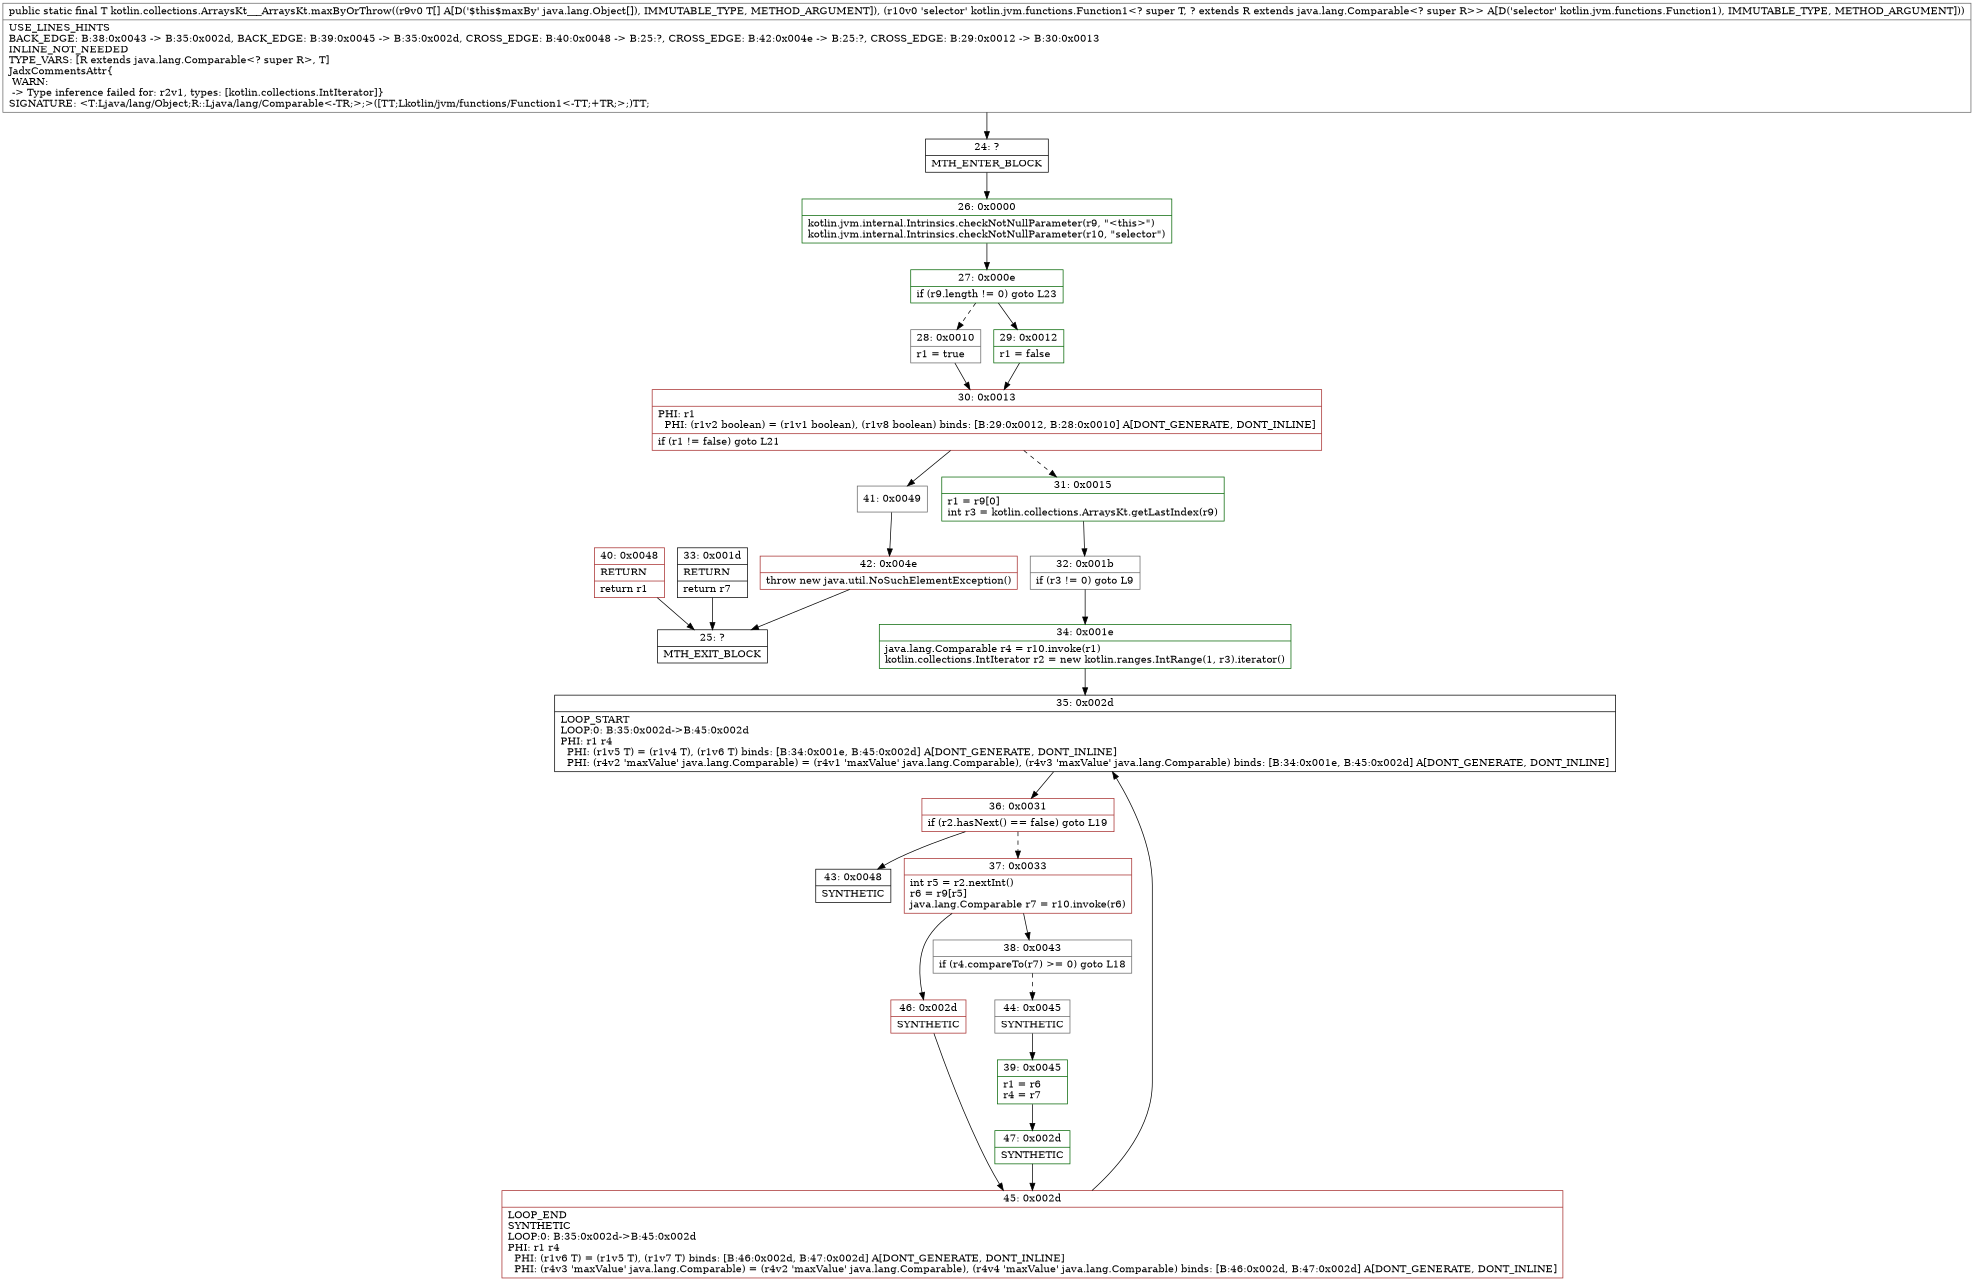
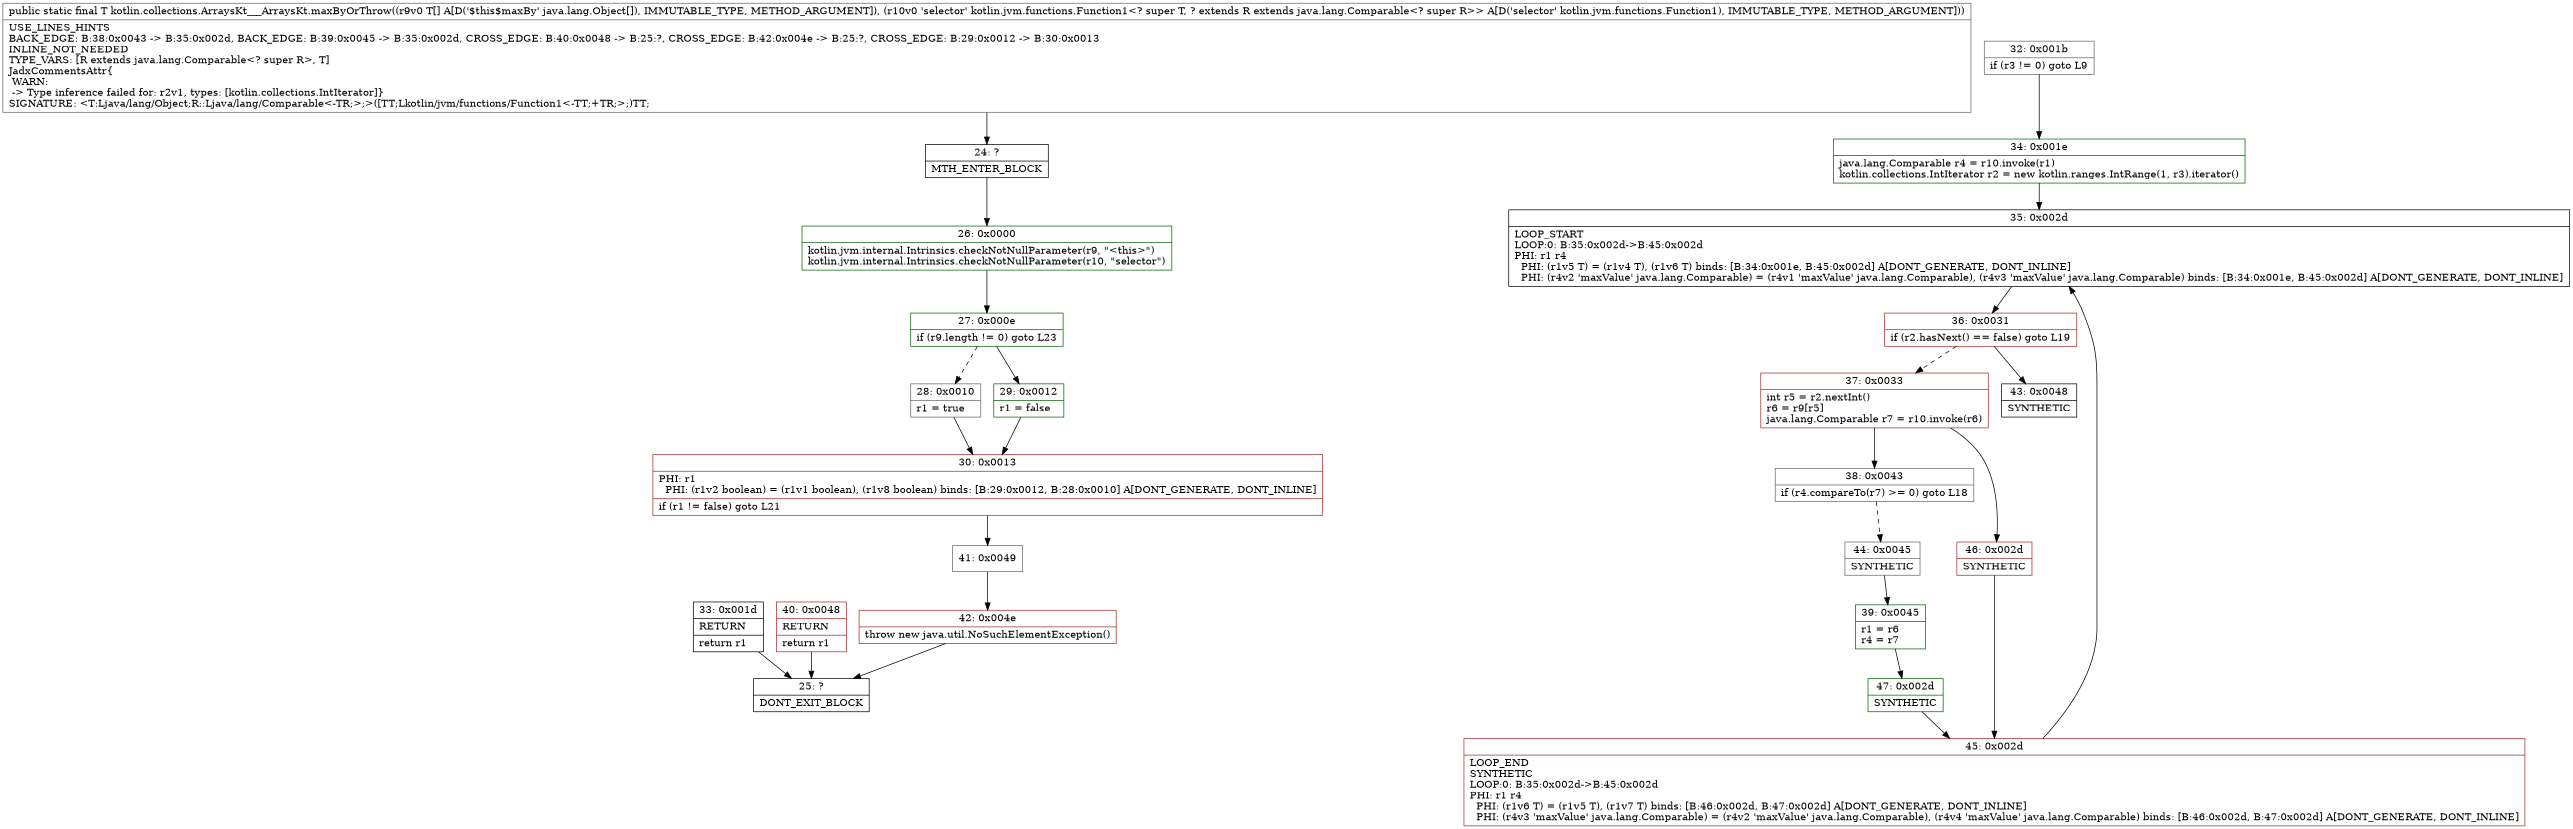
node "31: 0x0015": removed
node "33: 0x001d": text "return r7" -> "return r1"
node "25: ?": text "MTH_EXIT_BLOCK" -> "DONT_EXIT_BLOCK"
